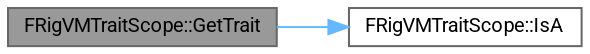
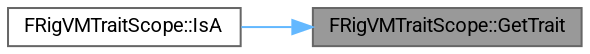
edge "FRigVMTraitScope::GetTrait" -> "FRigVMTraitScope::IsA": reversed
